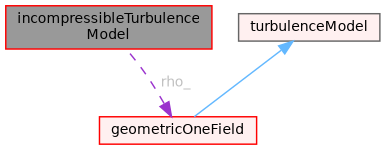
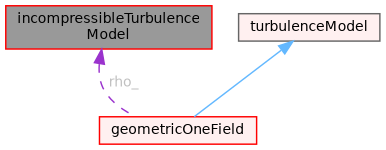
edge "incompressibleTurbulence Model" -> "geometricOneField": reversed
